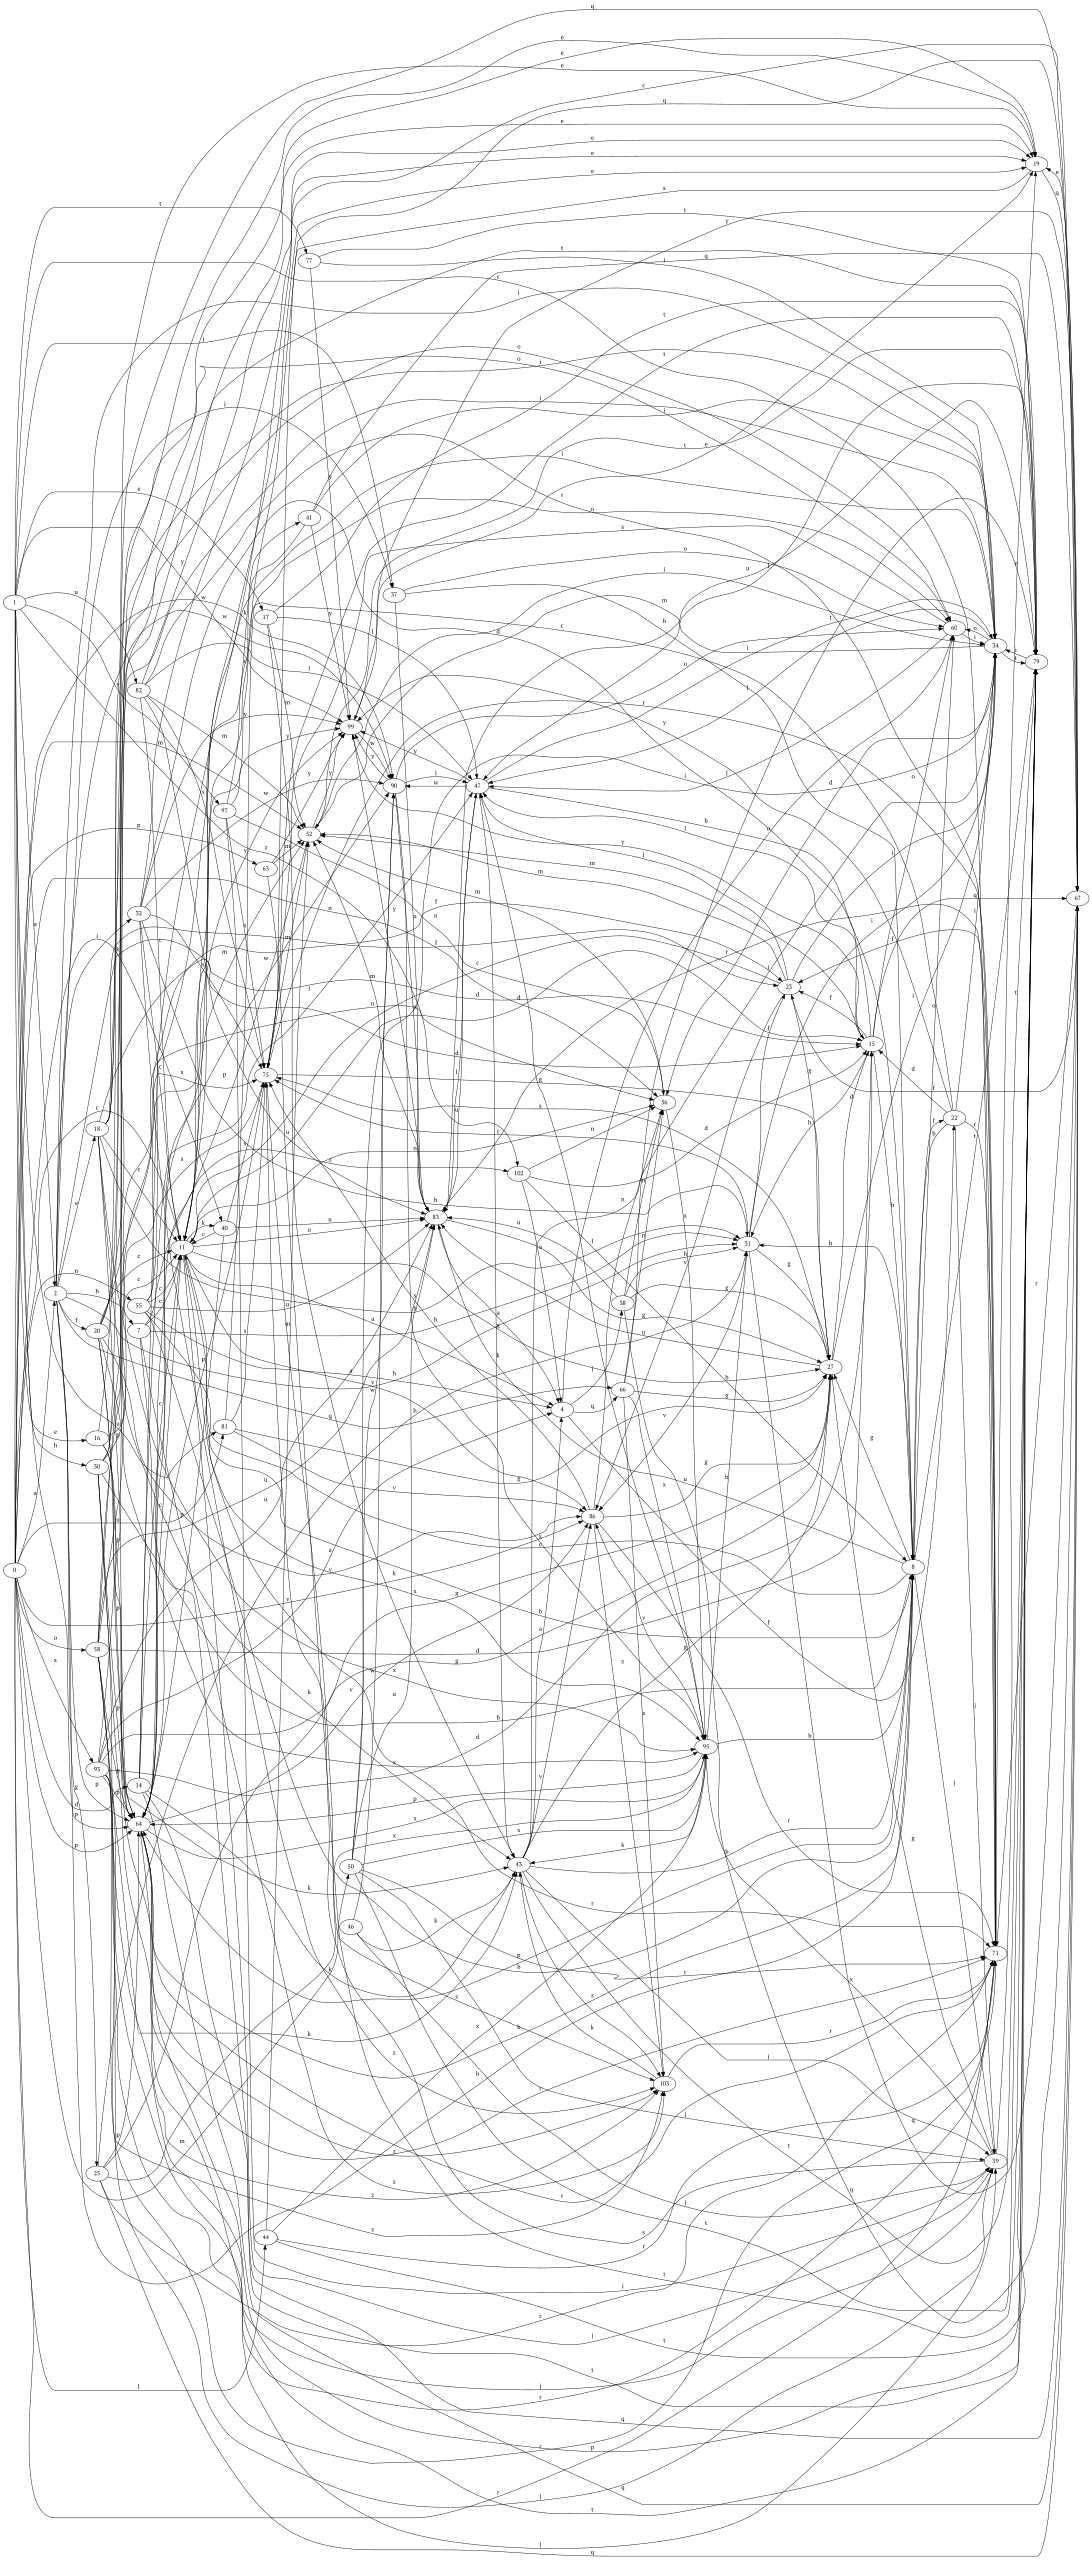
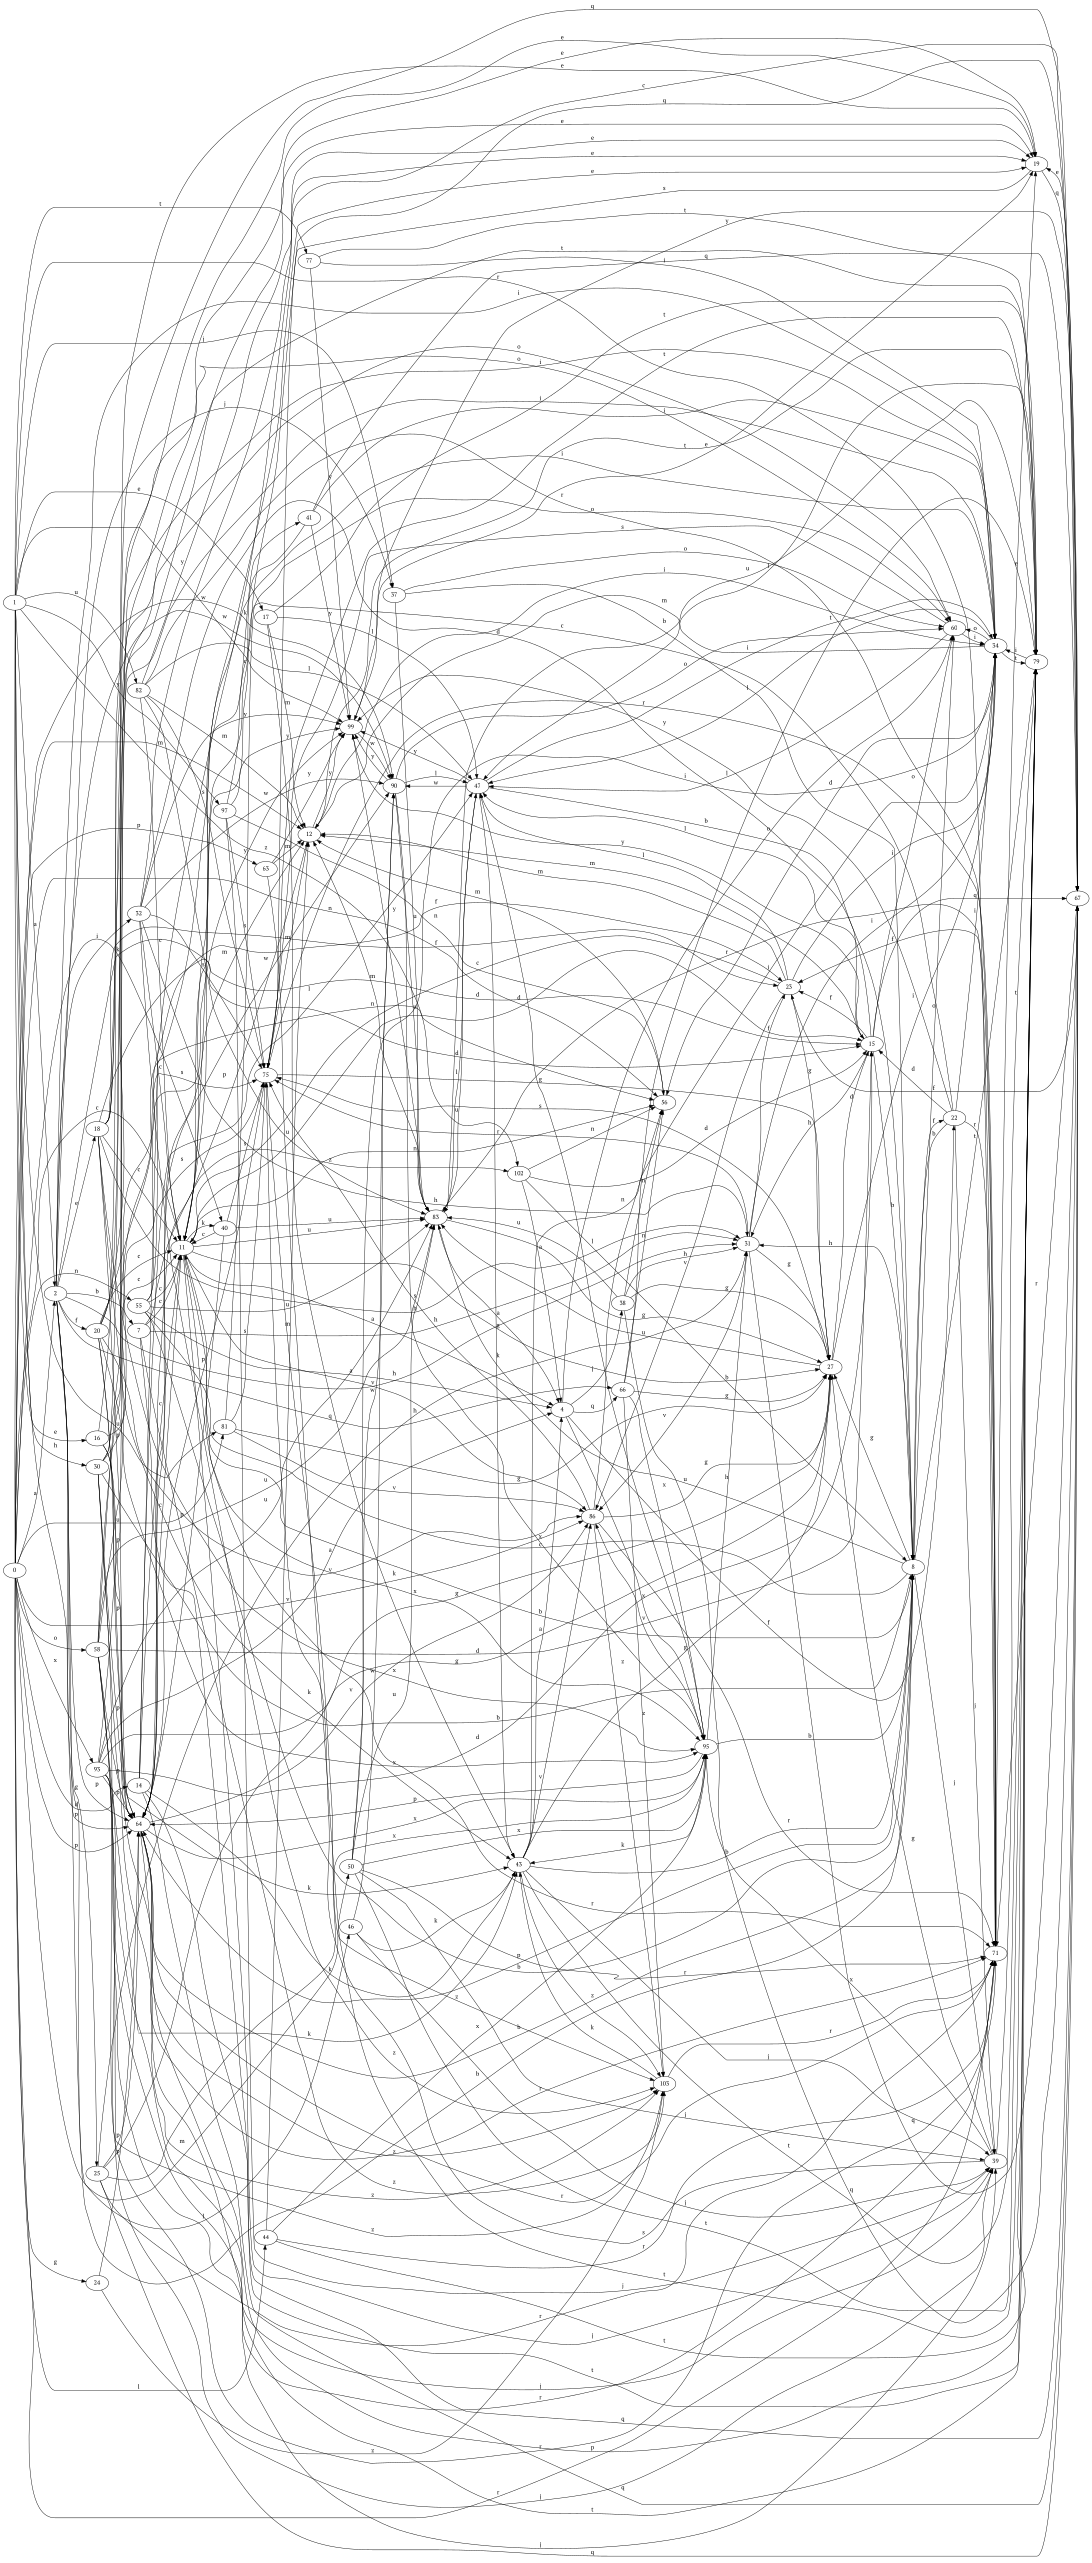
node "52": label "52" -> "12"
edge "56" -> "95": now "4" -> "95"
edge "2" -> "46": added, label "l"
node "24": added
